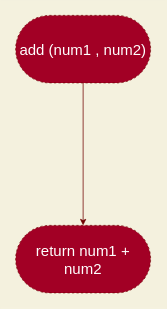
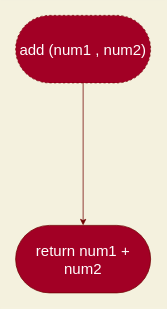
node "return num1 + num2": style dashed -> solid
